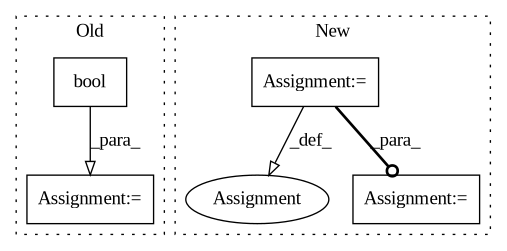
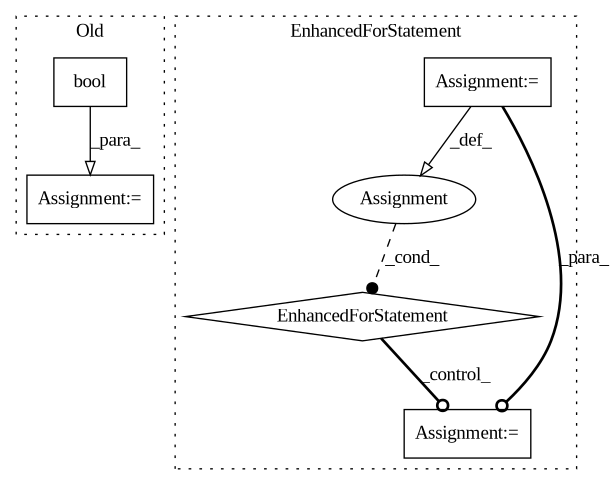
cluster "New": label "New" -> "EnhancedForStatement"
node "EnhancedForStatement": added
